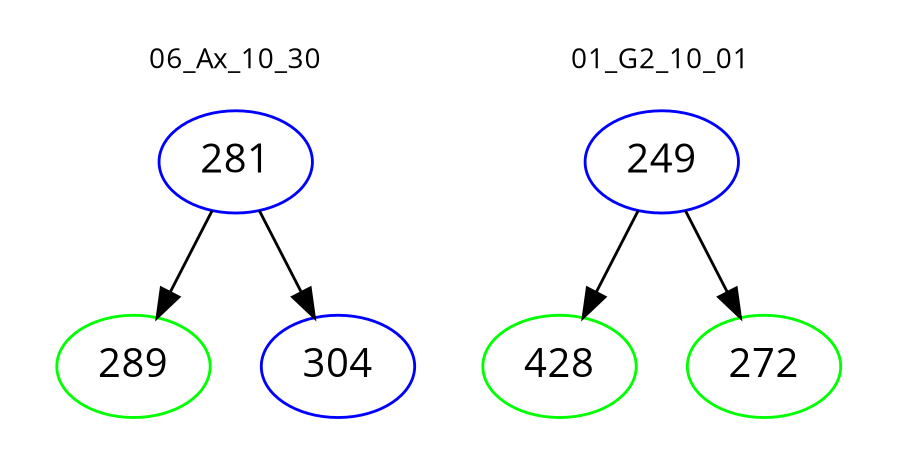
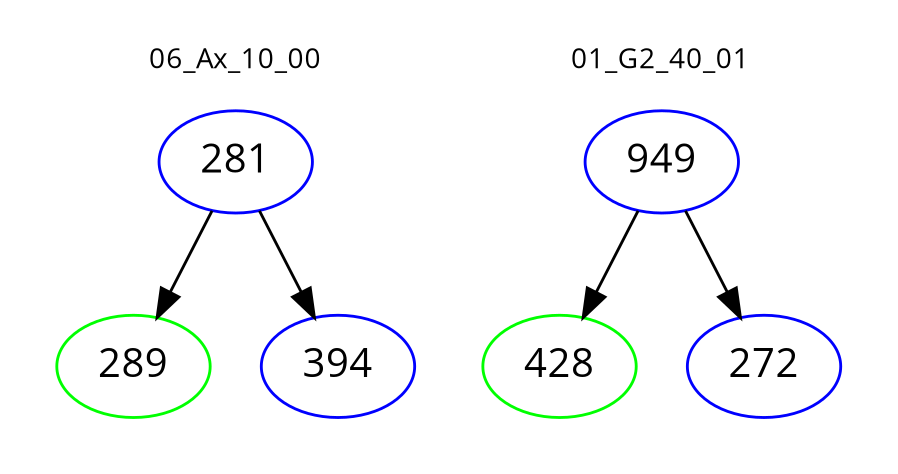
cluster "06_Ax_10_30": label "06_Ax_10_30" -> "06_Ax_10_00"
cluster "01_G2_10_01": label "01_G2_10_01" -> "01_G2_40_01"
node "249": label "249" -> "949"
node "304": label "304" -> "394"
node "272": color green -> blue
